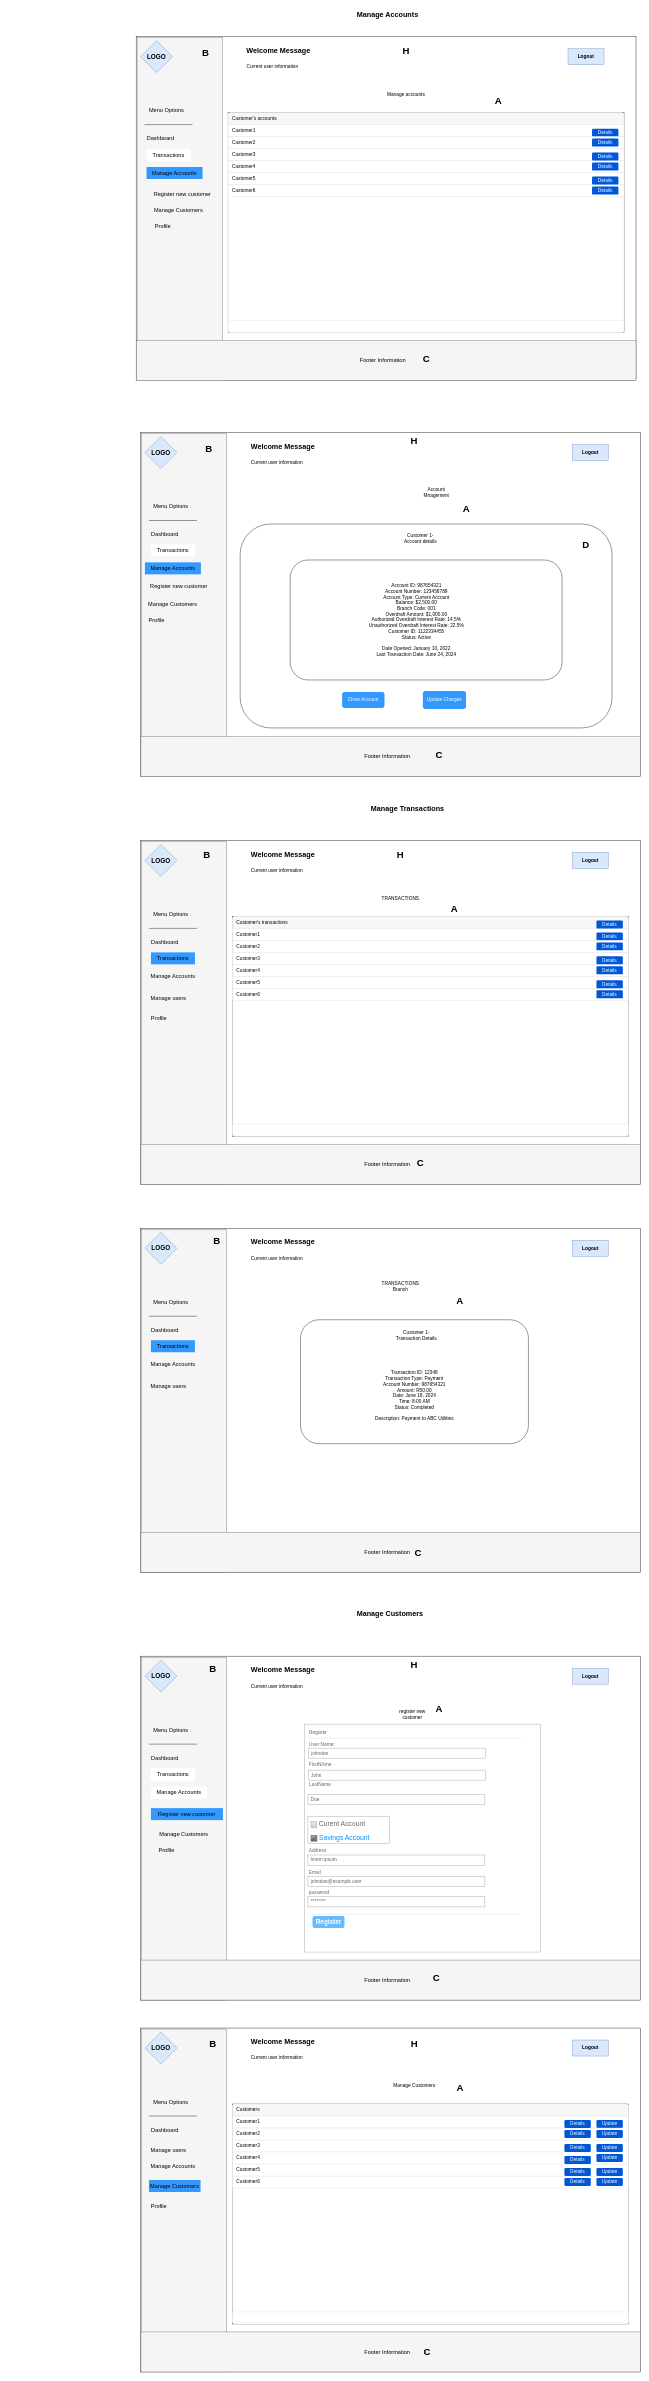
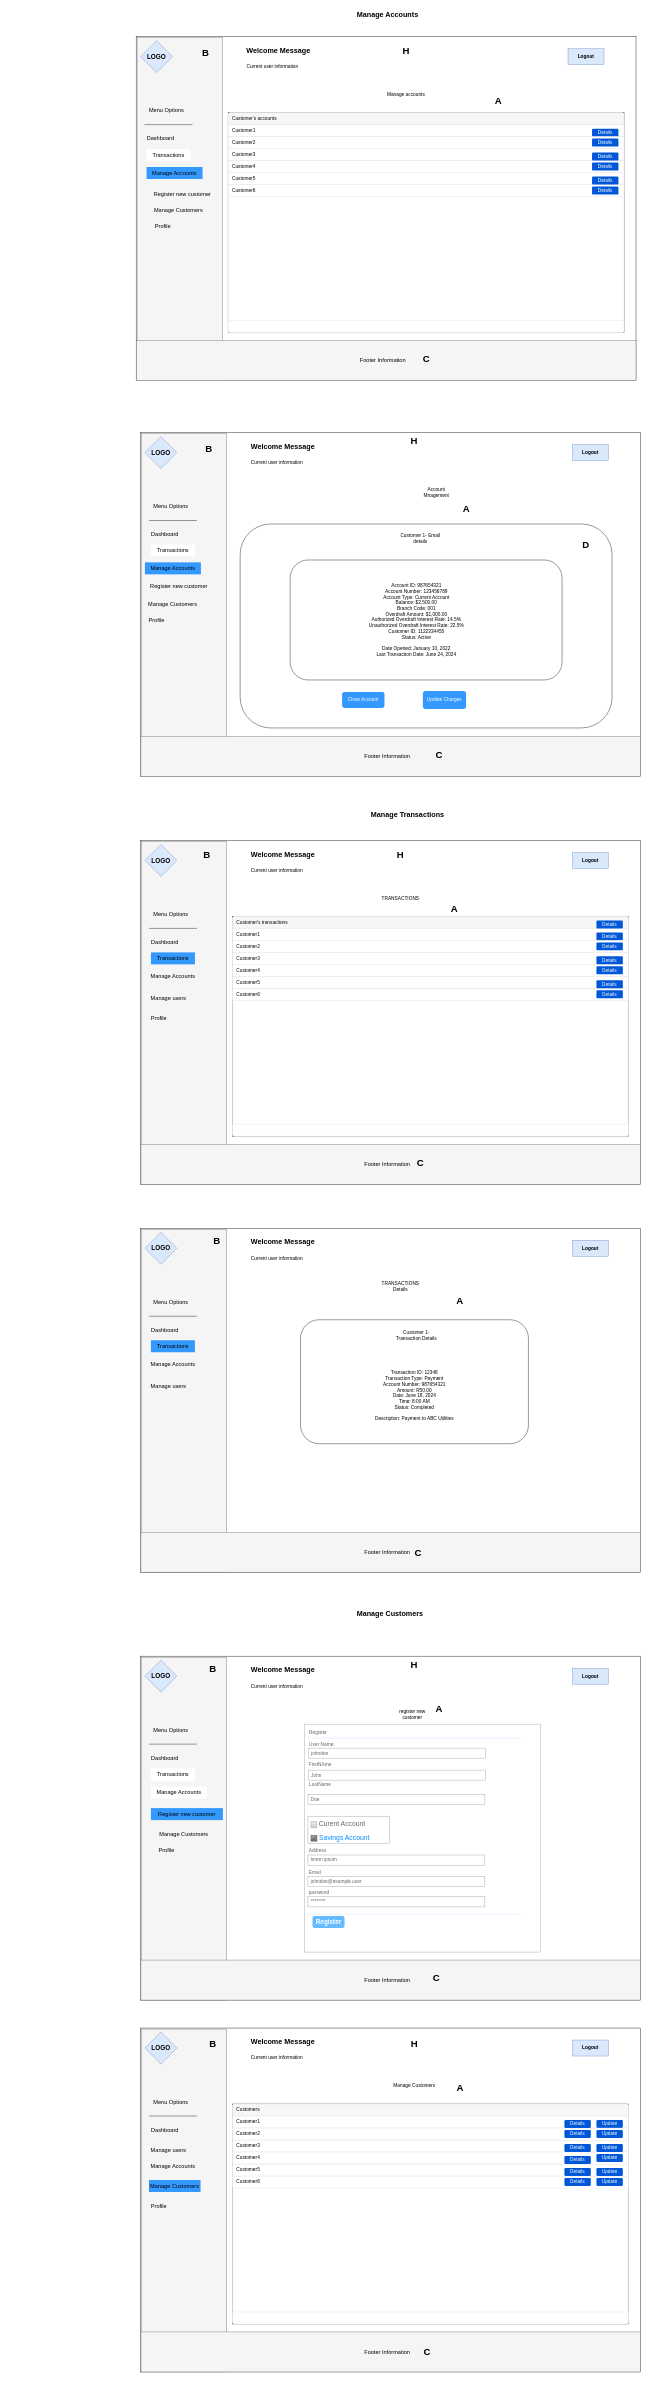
node "Customer 1- Account details": label "Customer 1- Account details" -> "Customer 1- Email details"
node "Manage Transactions": moved (408, 808) -> (408, 814)
node "TRANSACTIONS Branch": label "TRANSACTIONS Branch" -> "TRANSACTIONS Details"
